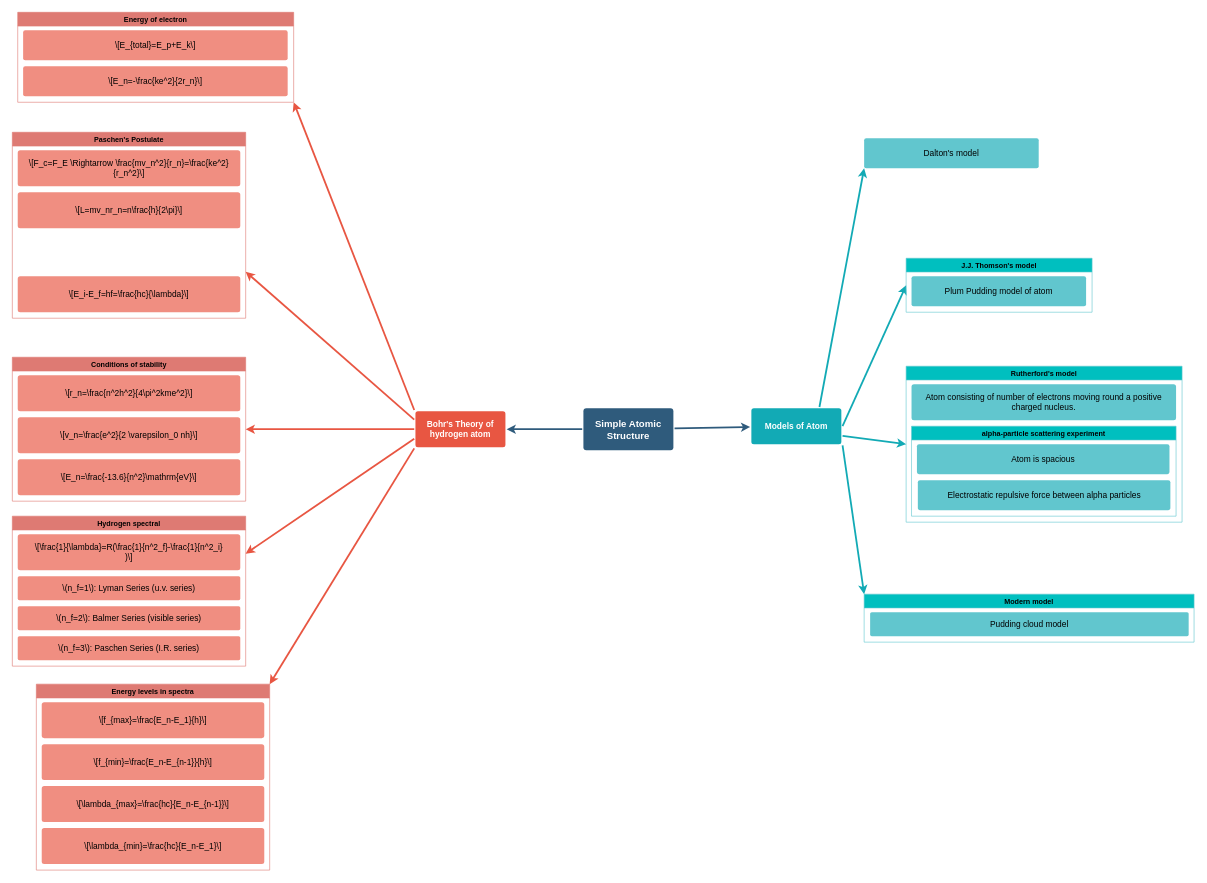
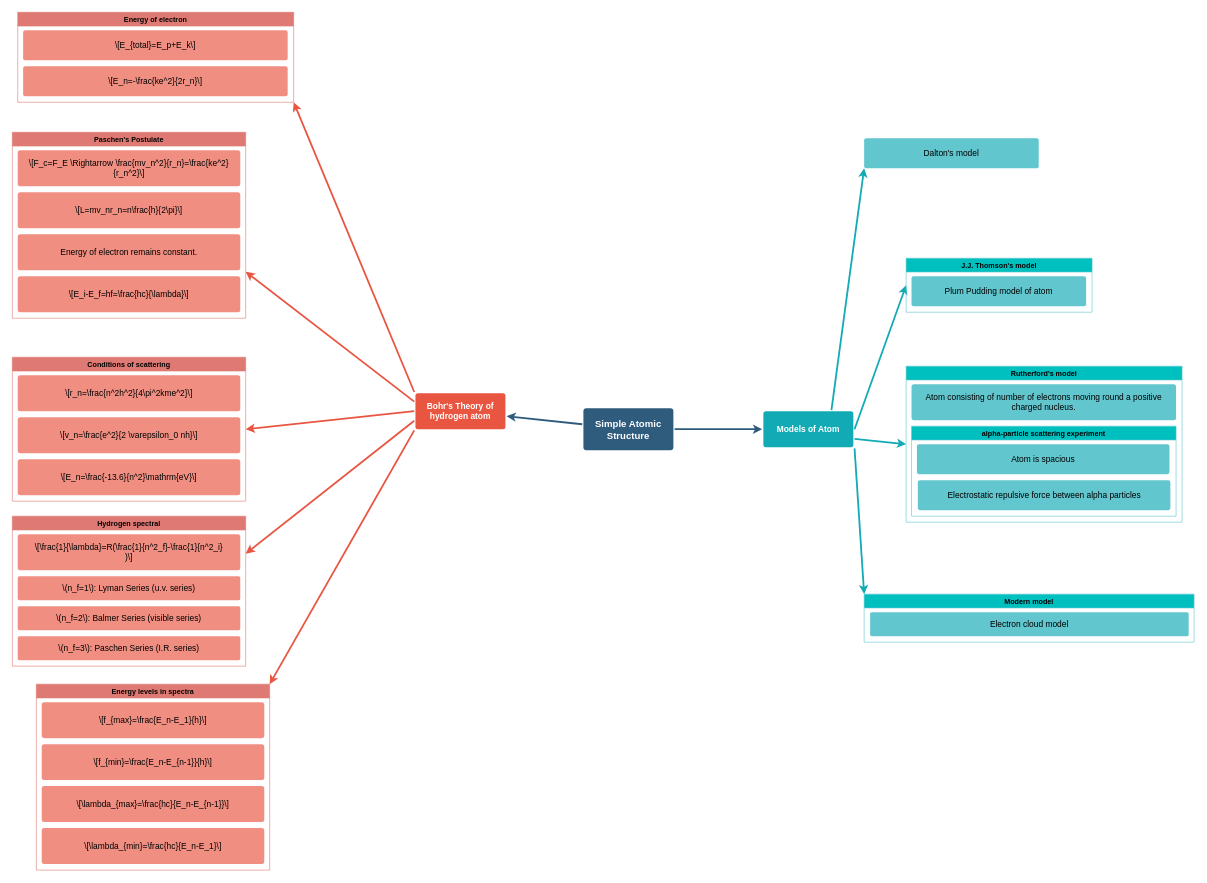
node "Energy of electron remains constant.": added
node "Conditions of stability": label "Conditions of stability" -> "Conditions of scattering"
node "Models of Atom": moved (797, 426) -> (809, 429)
node "Bohr's Theory of hydrogen atom": moved (461, 429) -> (461, 411)
node "Pudding cloud model": label "Pudding cloud model" -> "Electron cloud model"
